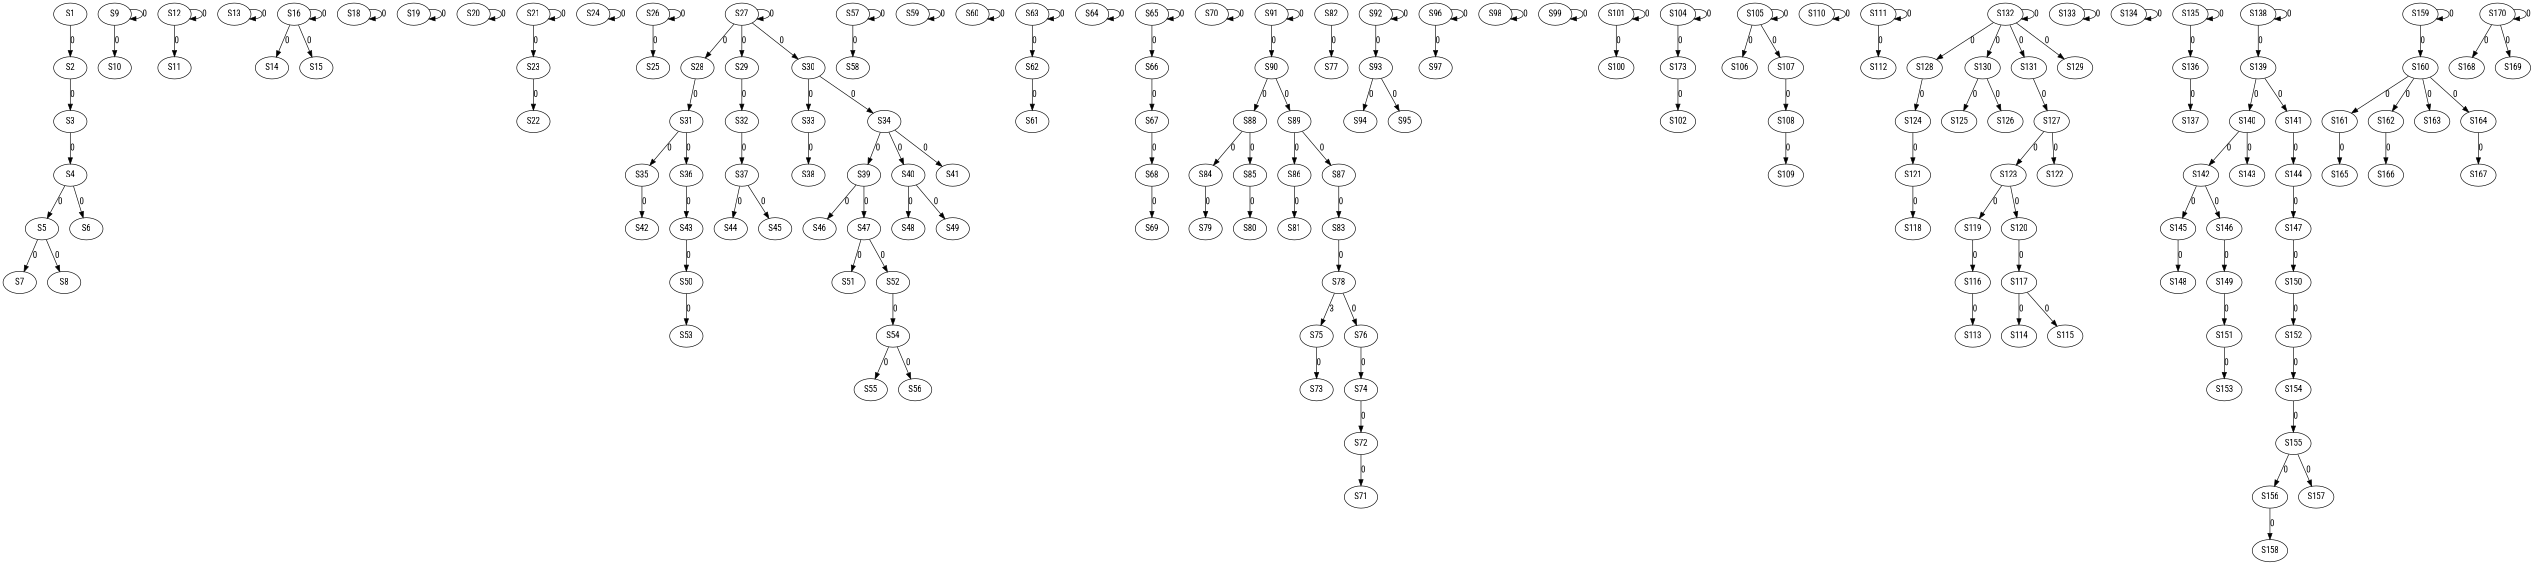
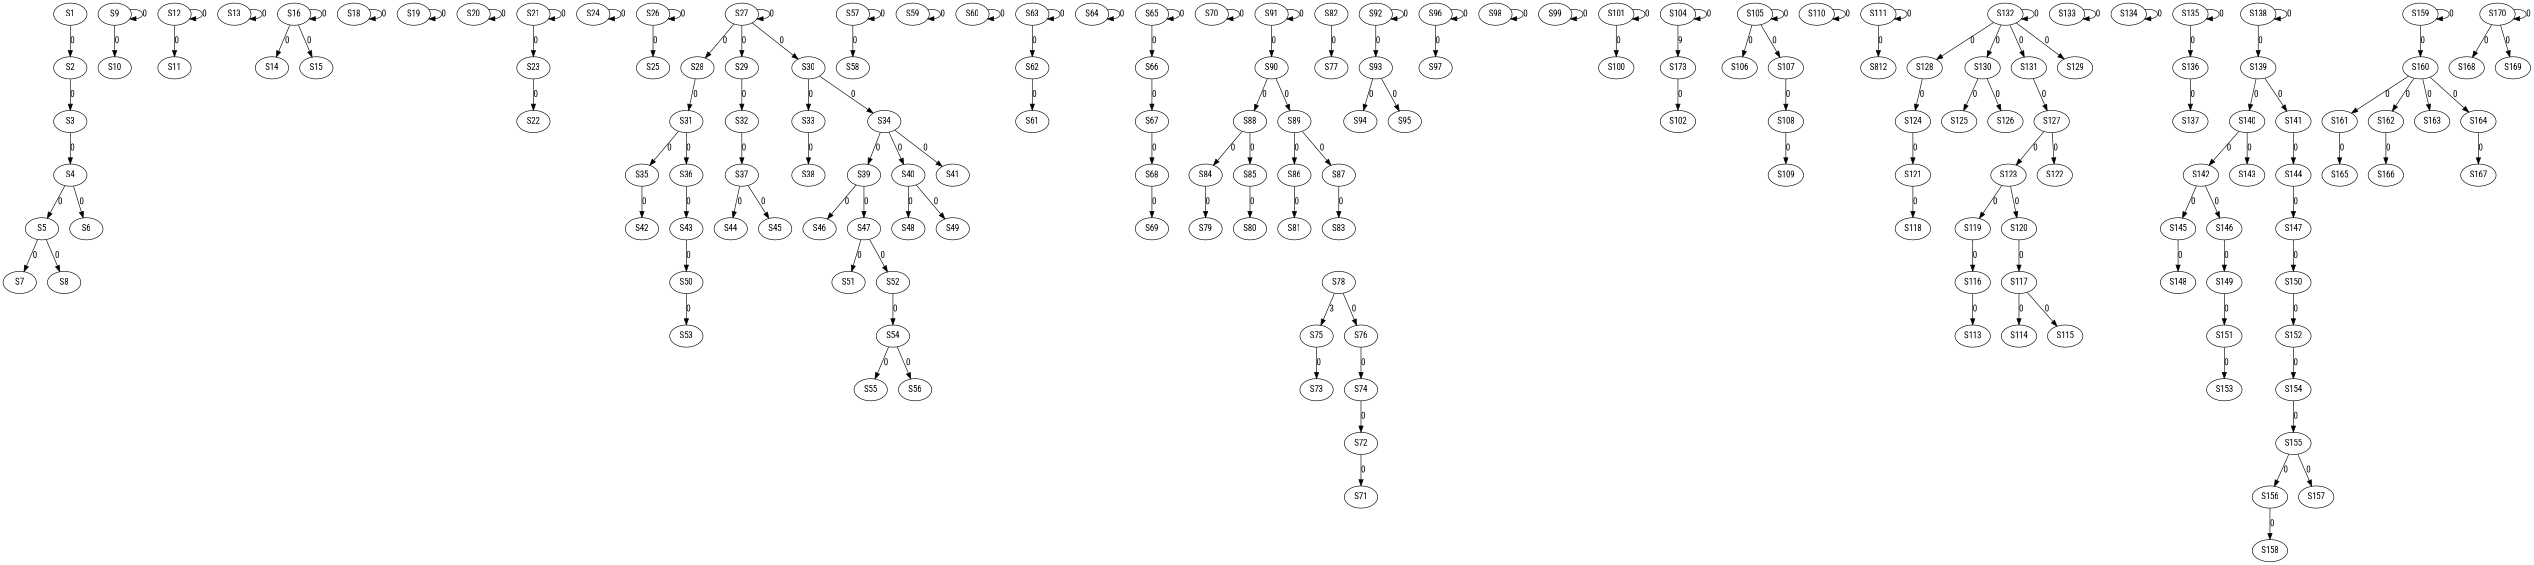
edge "S104" -> "S173": label "0" -> "9"
node "S112": label "S112" -> "S812"
edge "S83" -> "S78": removed, label "0"
